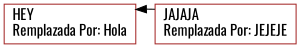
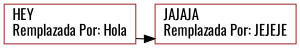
edge "JAJAJA Remplazada Por: JEJEJE" -> "HEY Remplazada Por: Hola": reversed
